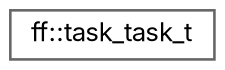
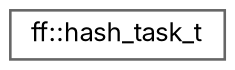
node "ff::task_task_t": label "ff::task_task_t" -> "ff::hash_task_t"
